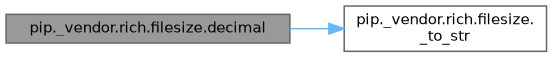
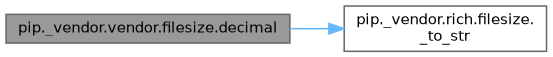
node "pip._vendor.rich.filesize.decimal": label "pip._vendor.rich.filesize.decimal" -> "pip._vendor.vendor.filesize.decimal"
